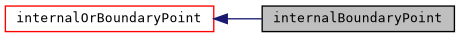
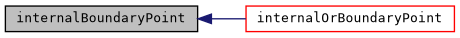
edge "internalBoundaryPoint" -> "internalOrBoundaryPoint": reversed
